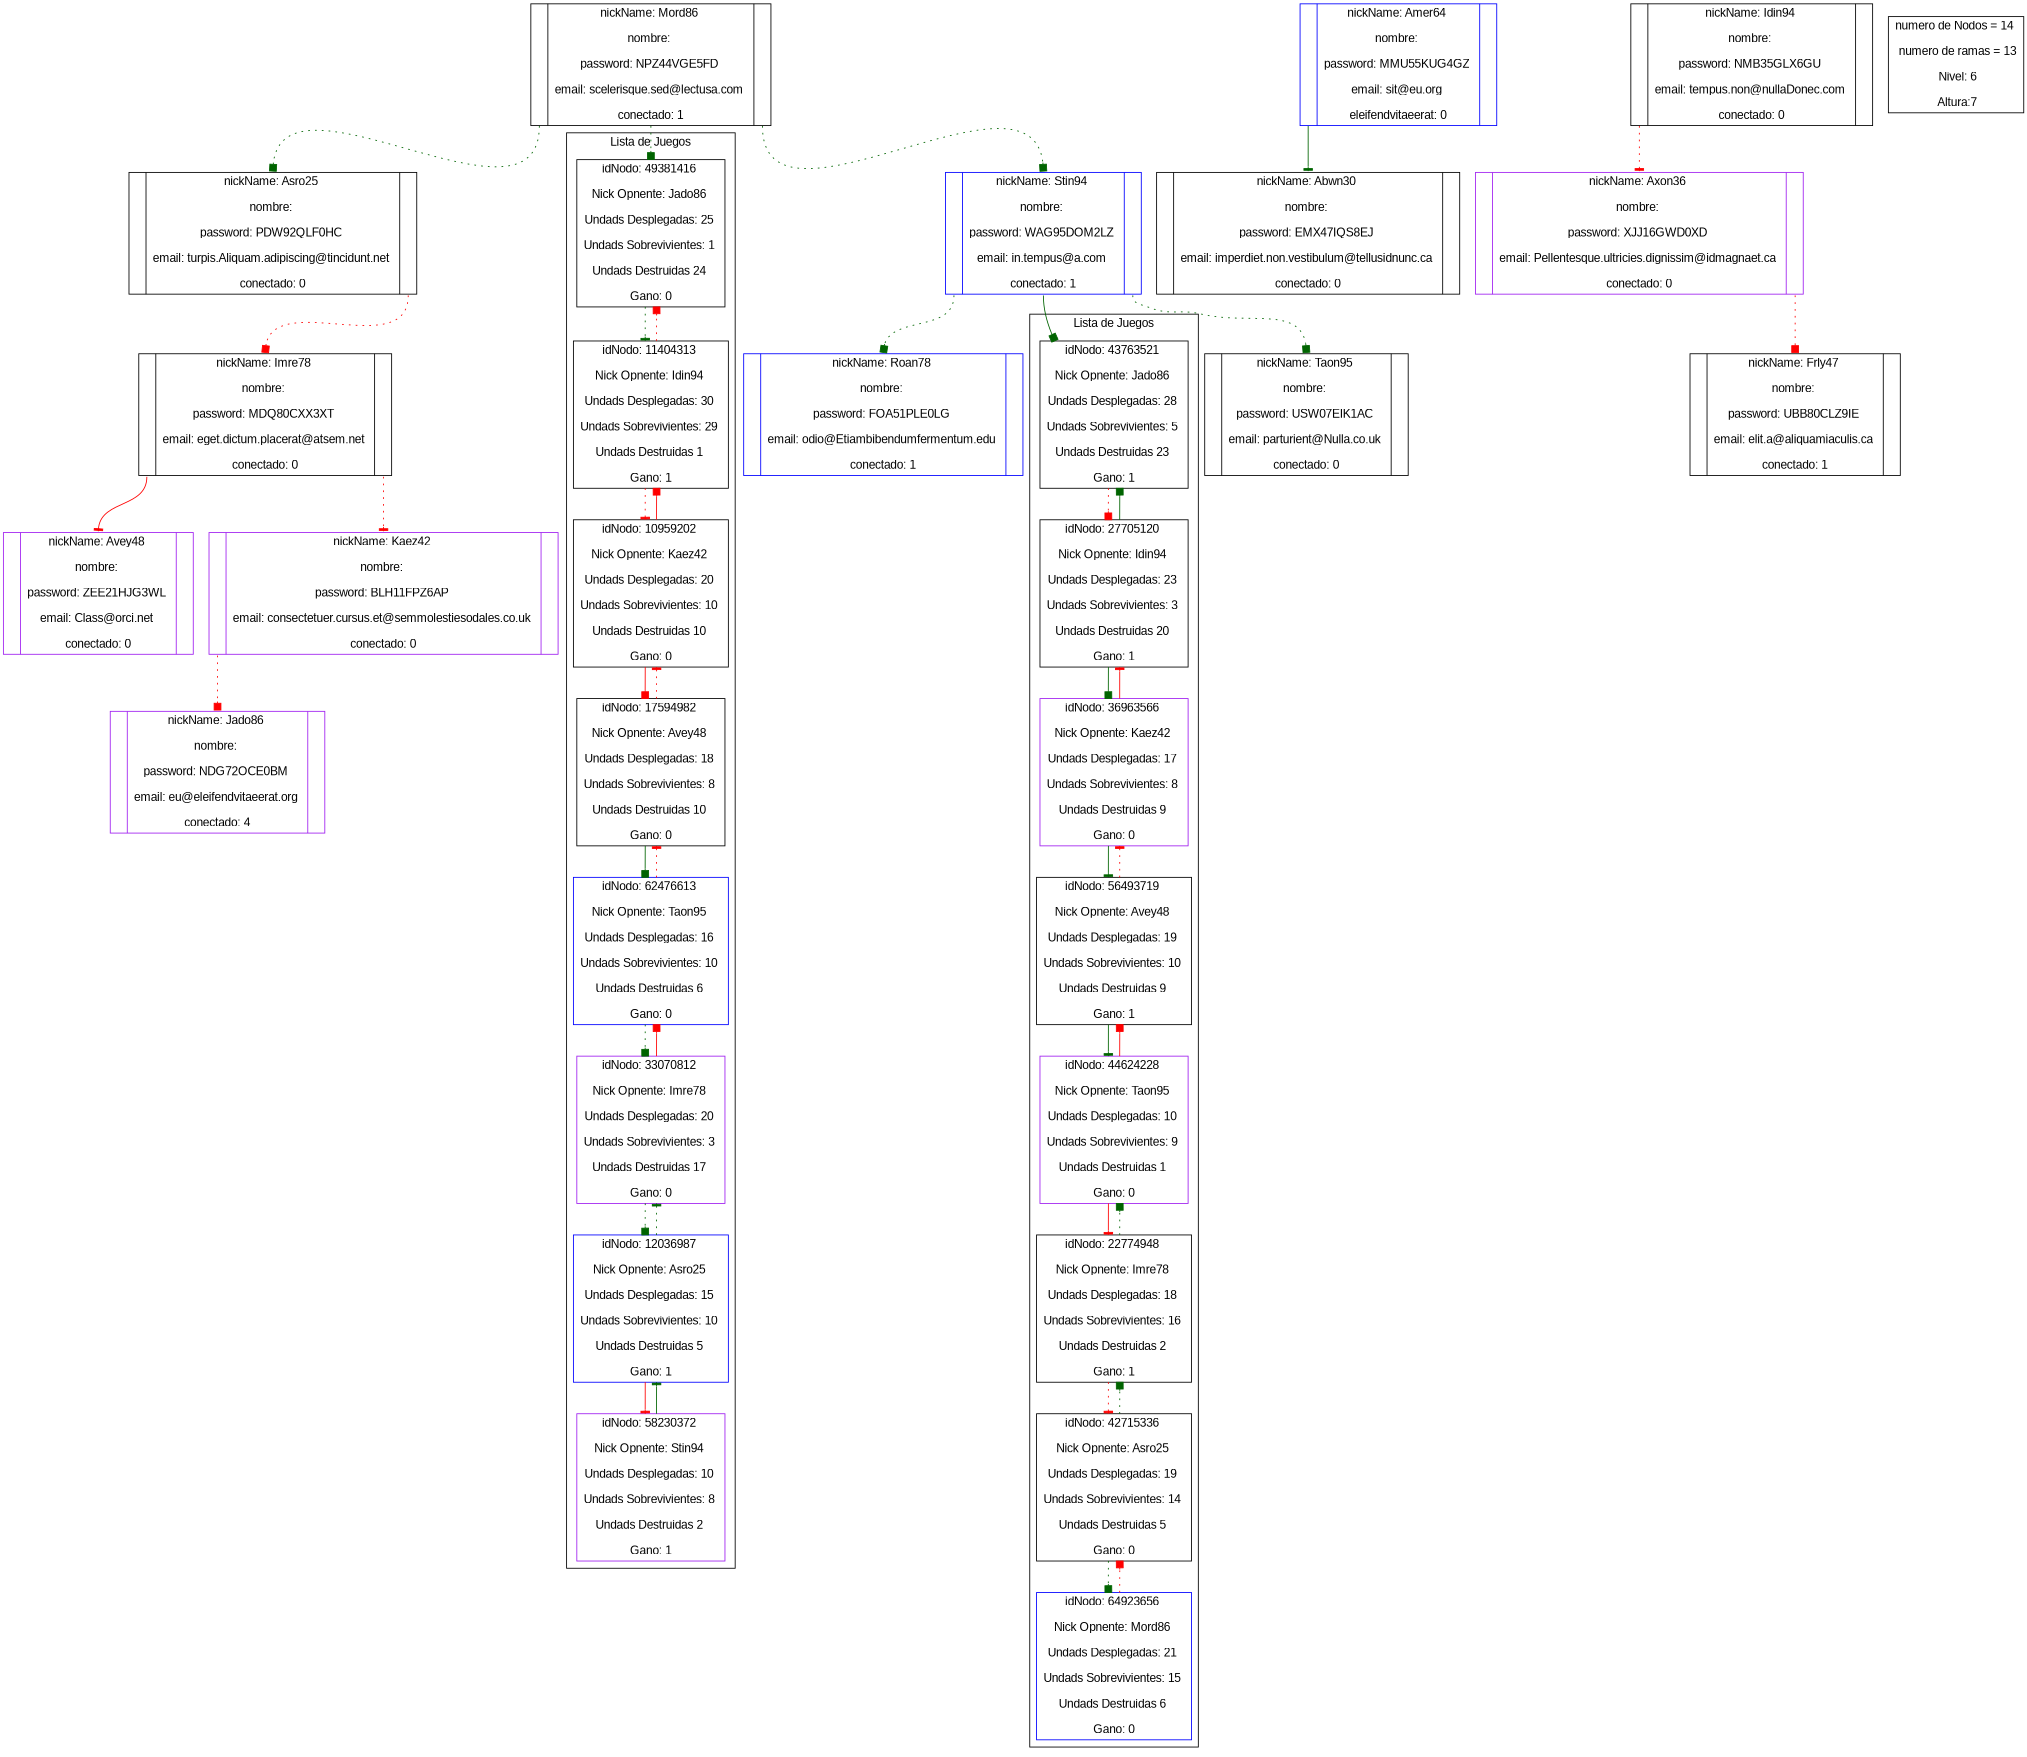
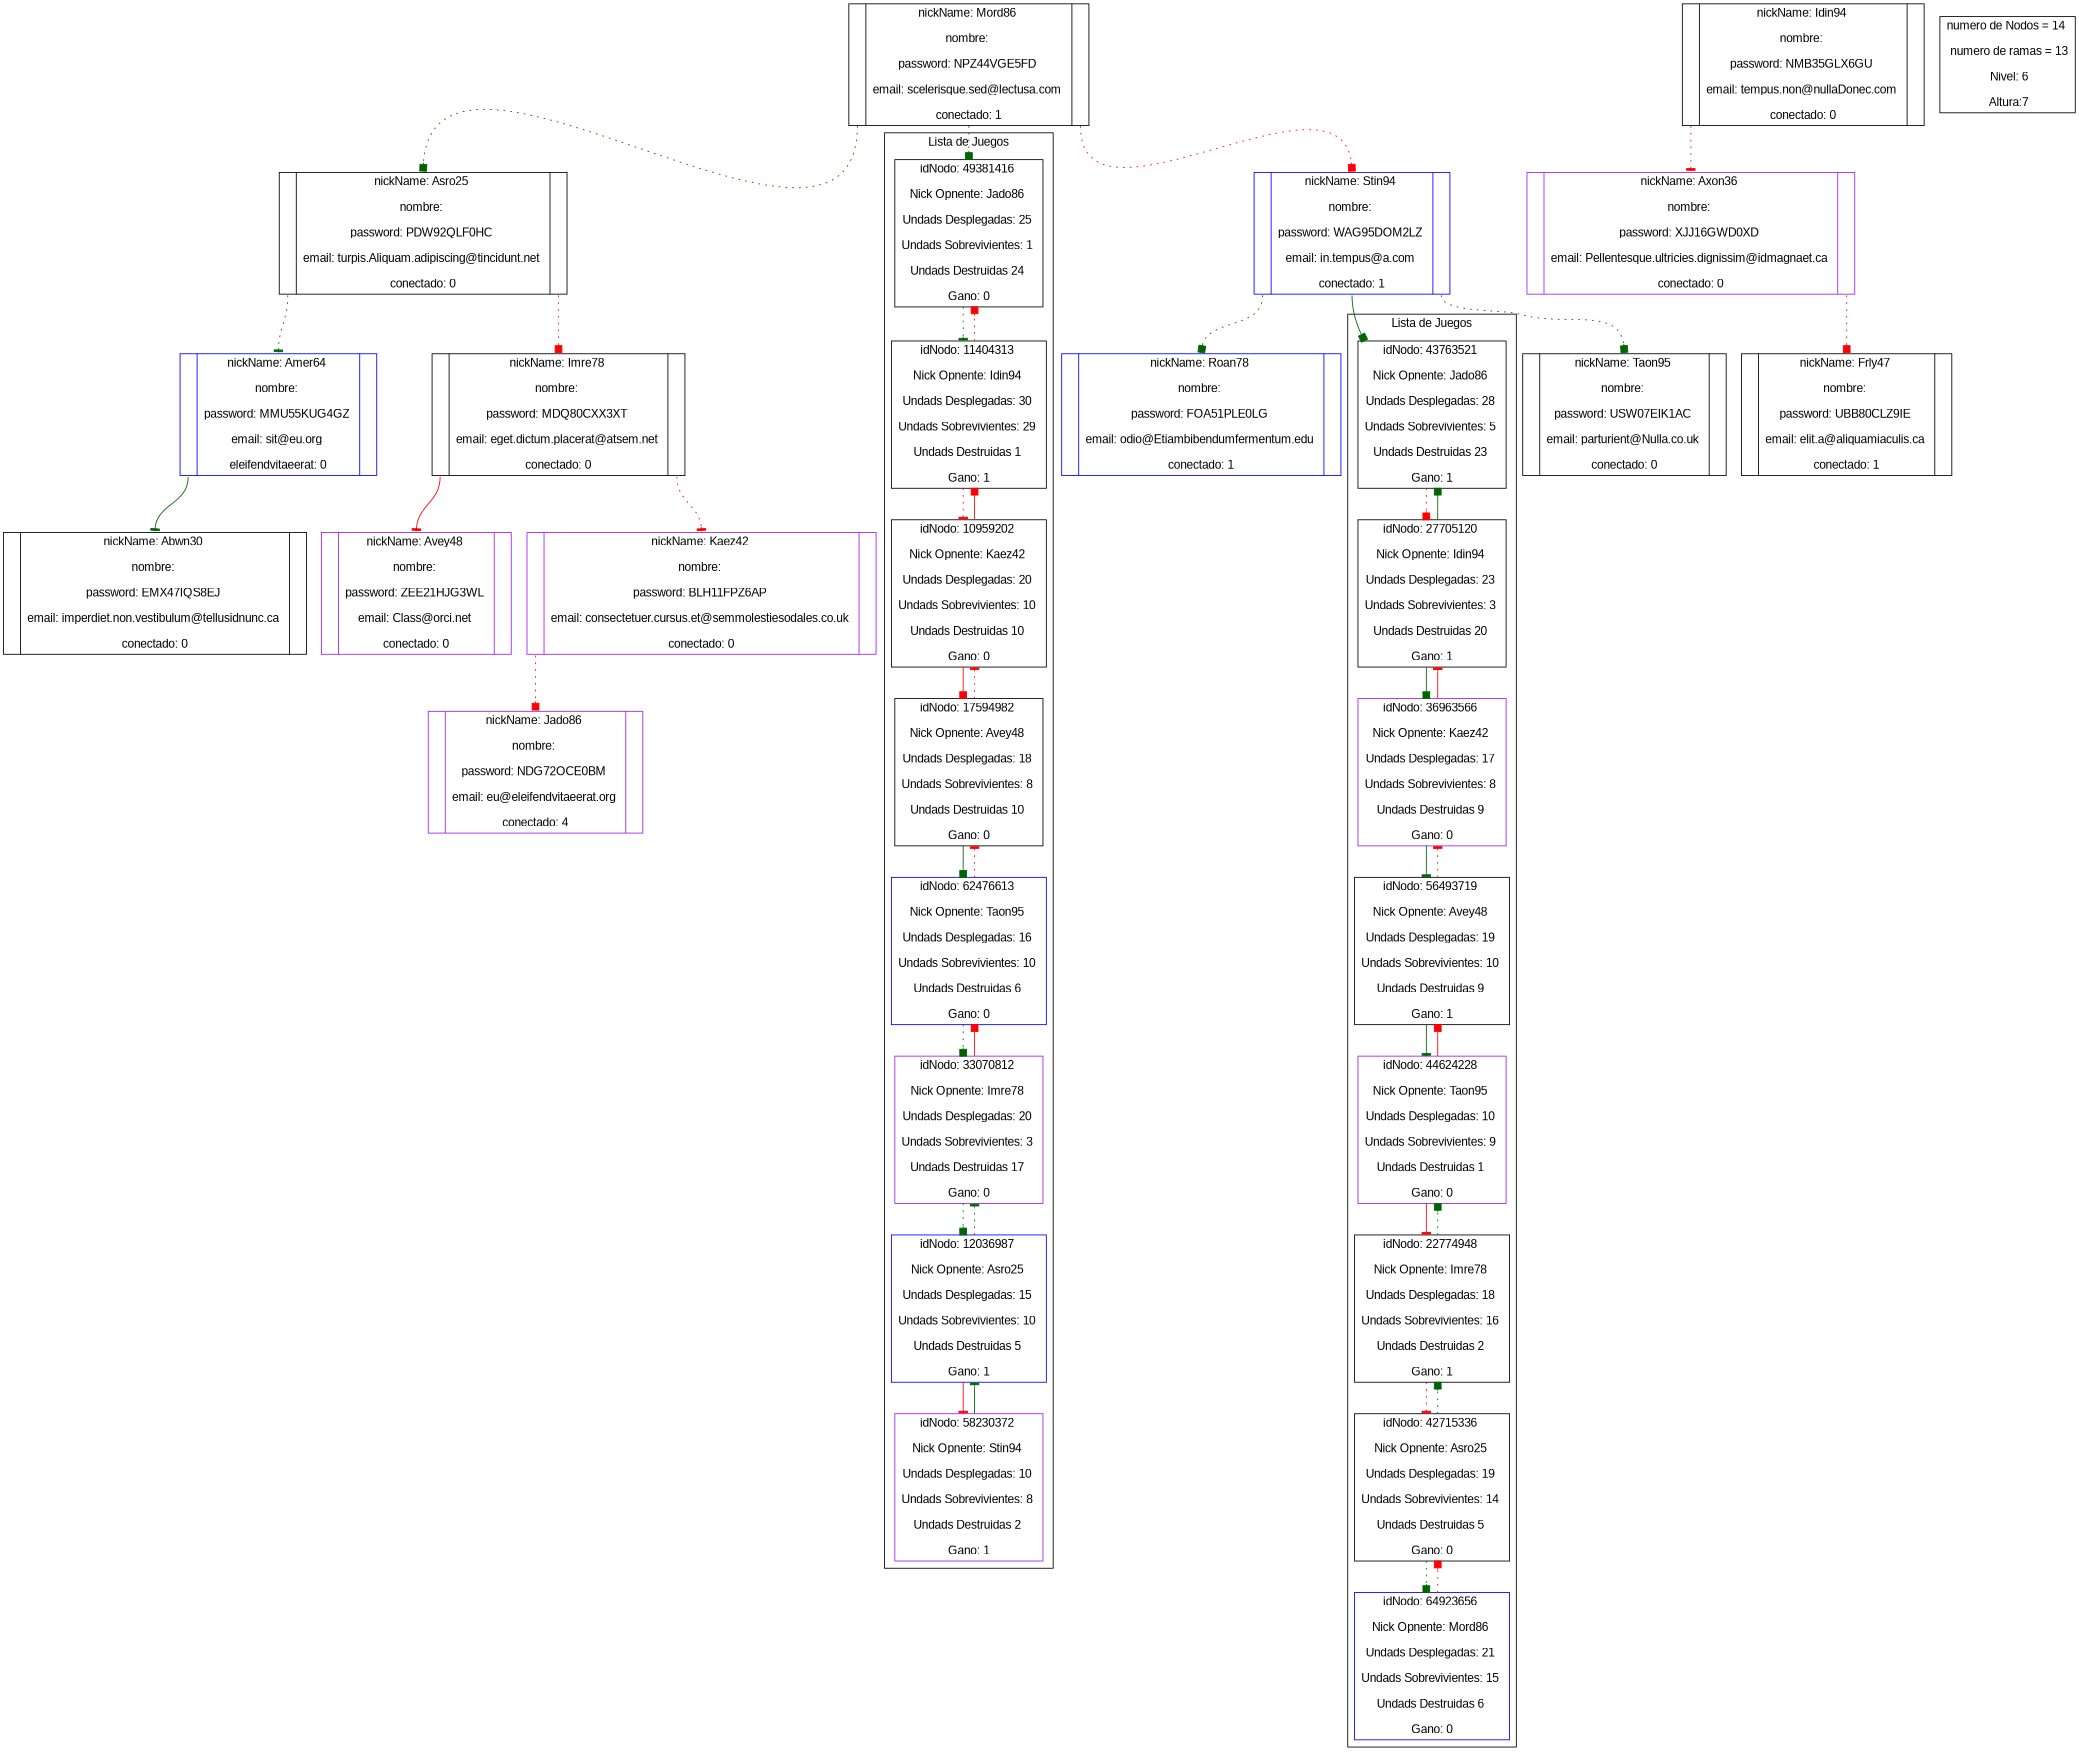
edge "nickName: Mord86" -> "nickName: Stin94": color darkgreen -> red
edge "nickName: Asro25" -> "nickName: Amer64": added
